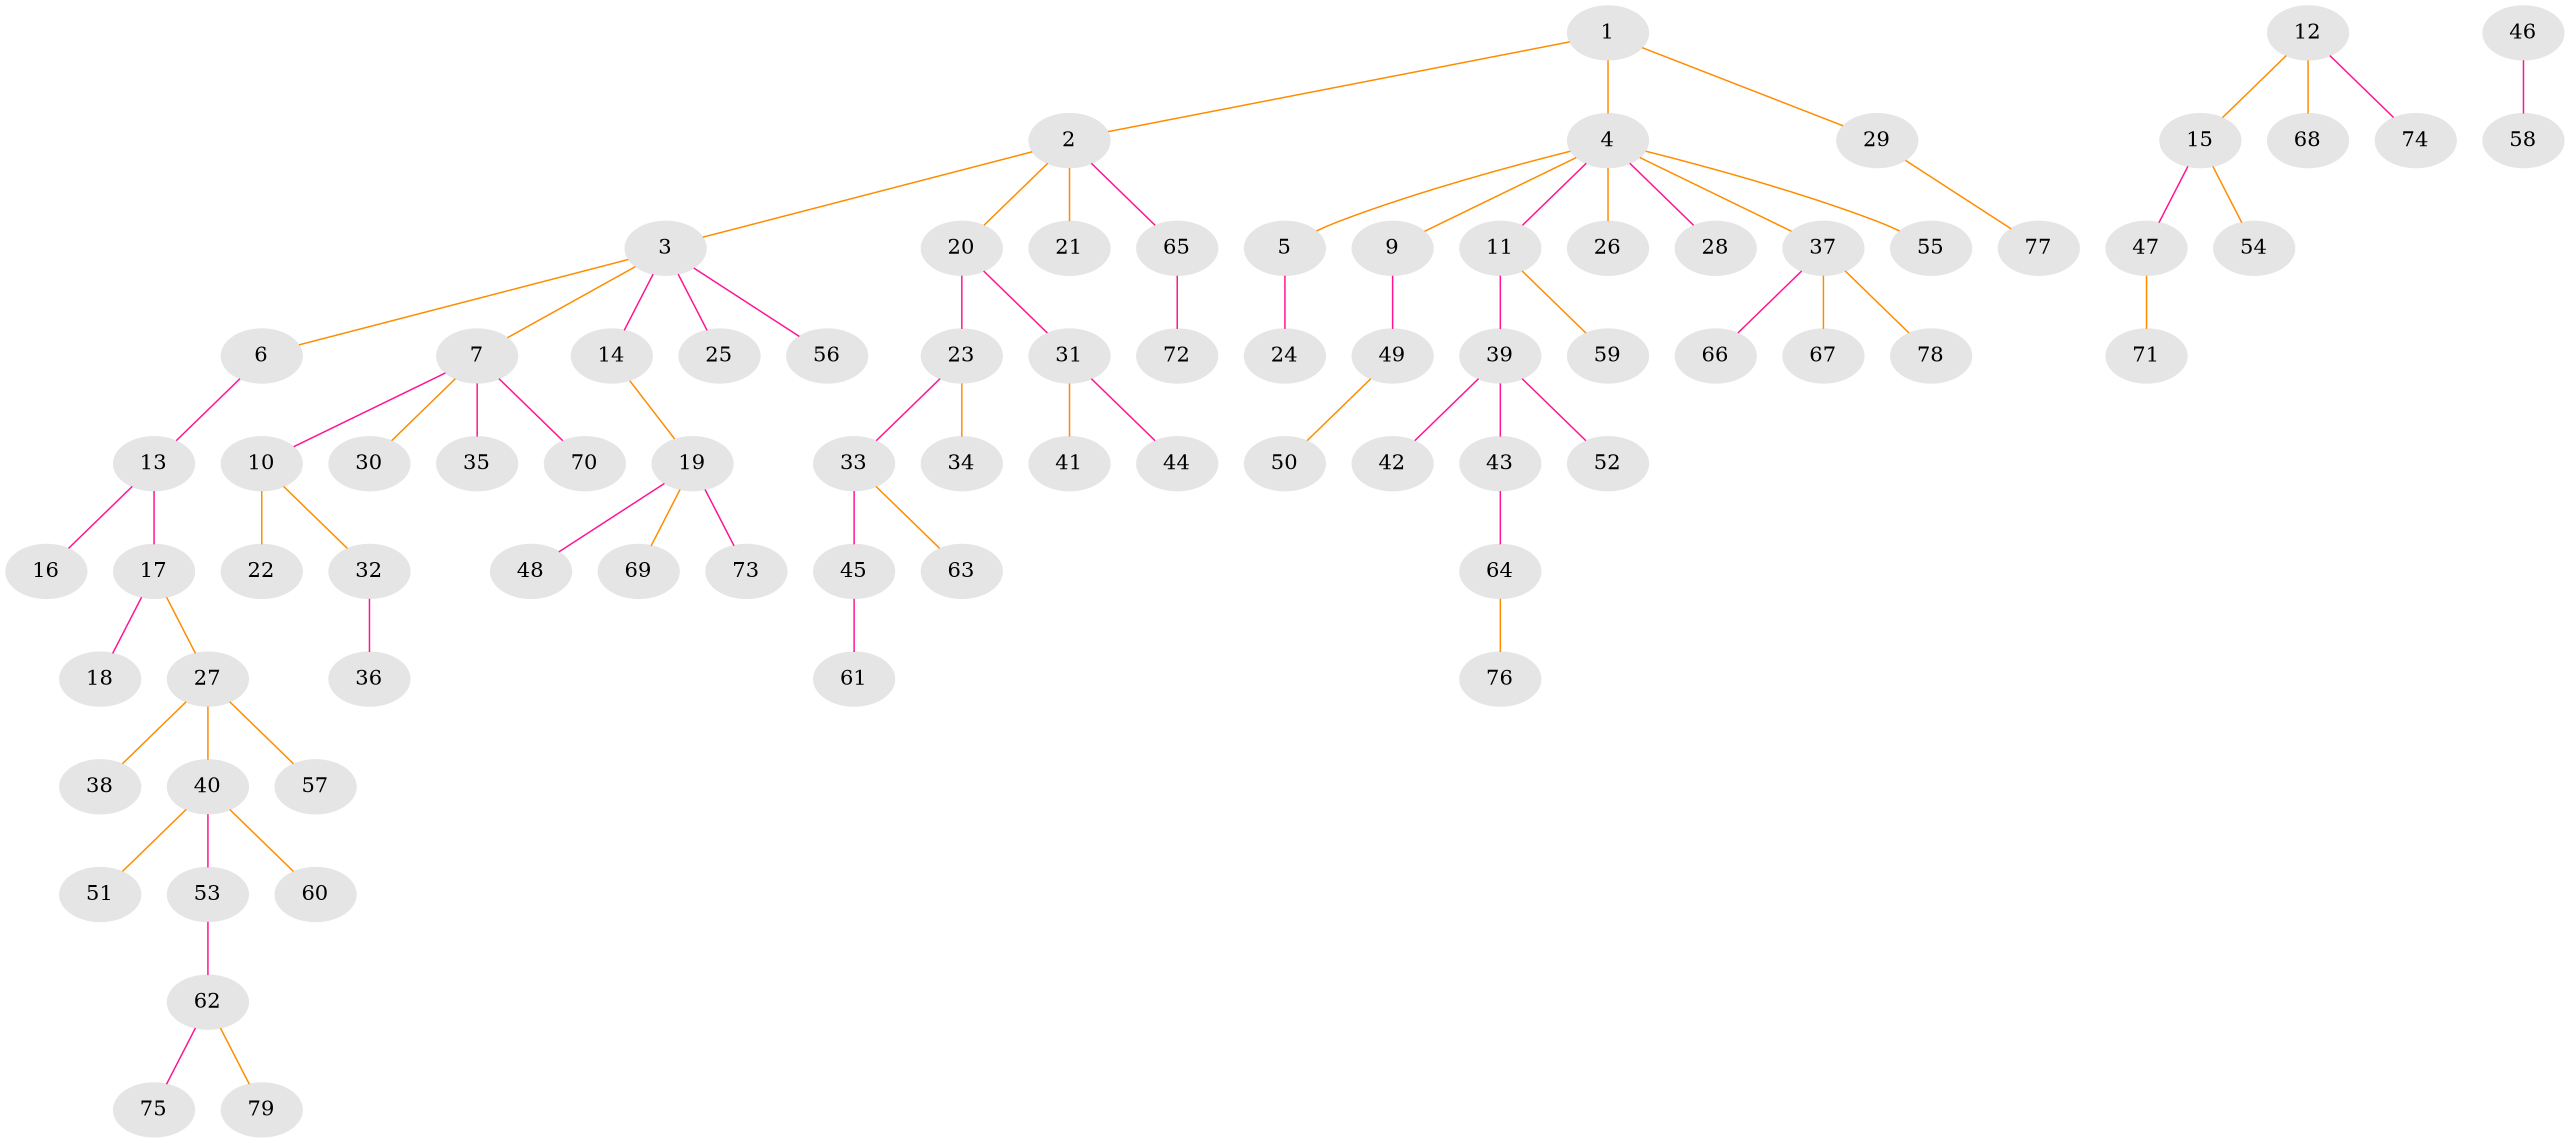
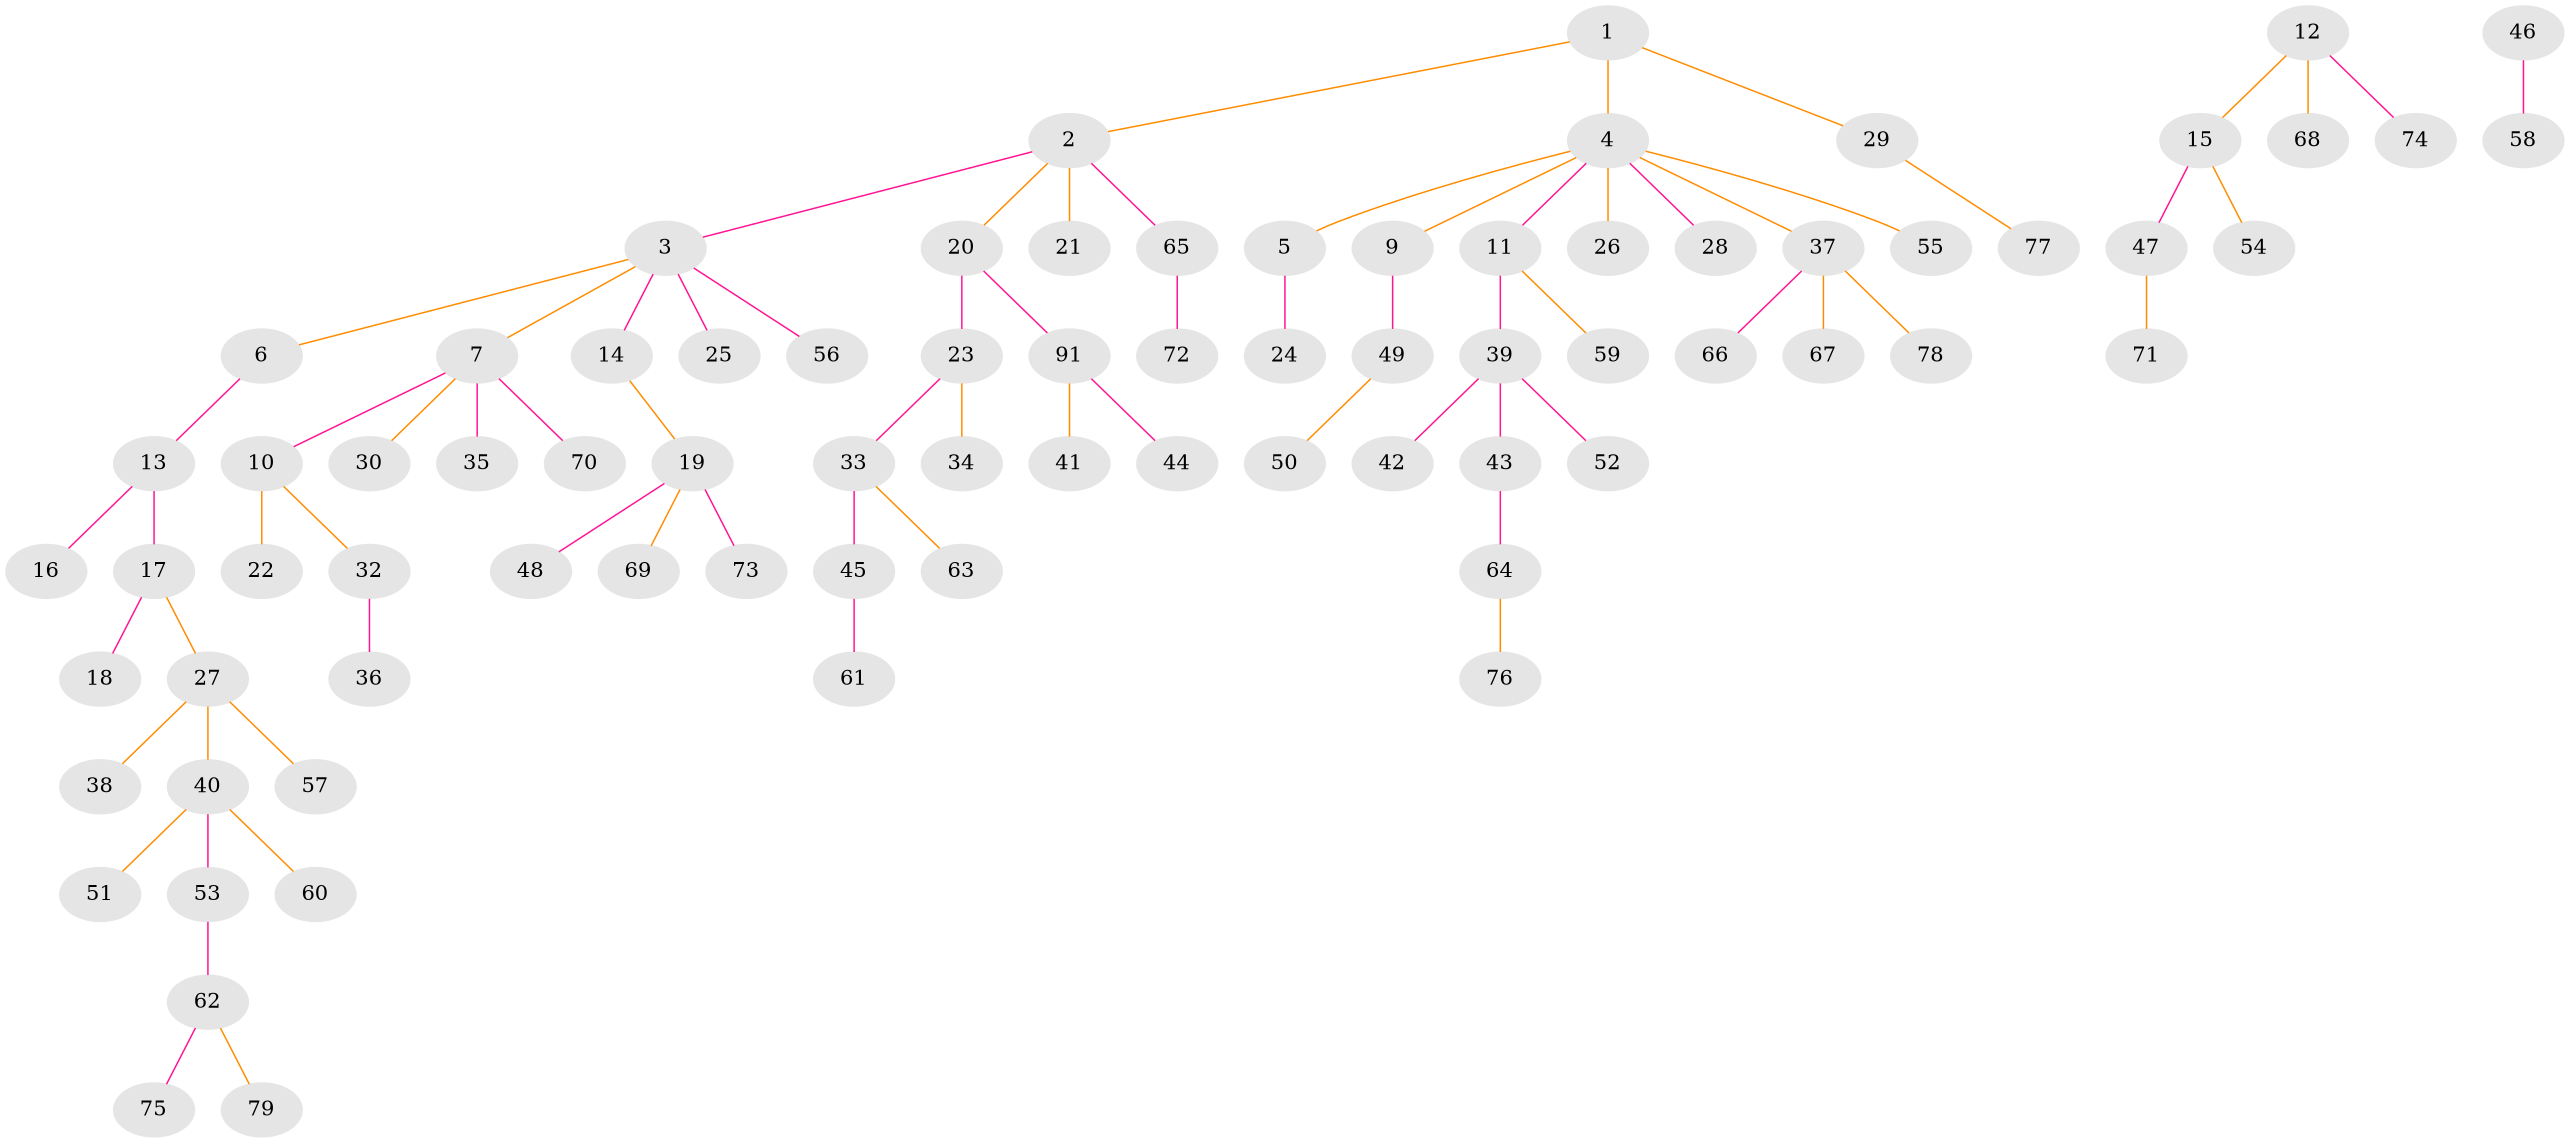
edge "2" -- "3": color darkorange -> deeppink
node "31": label "31" -> "91"
